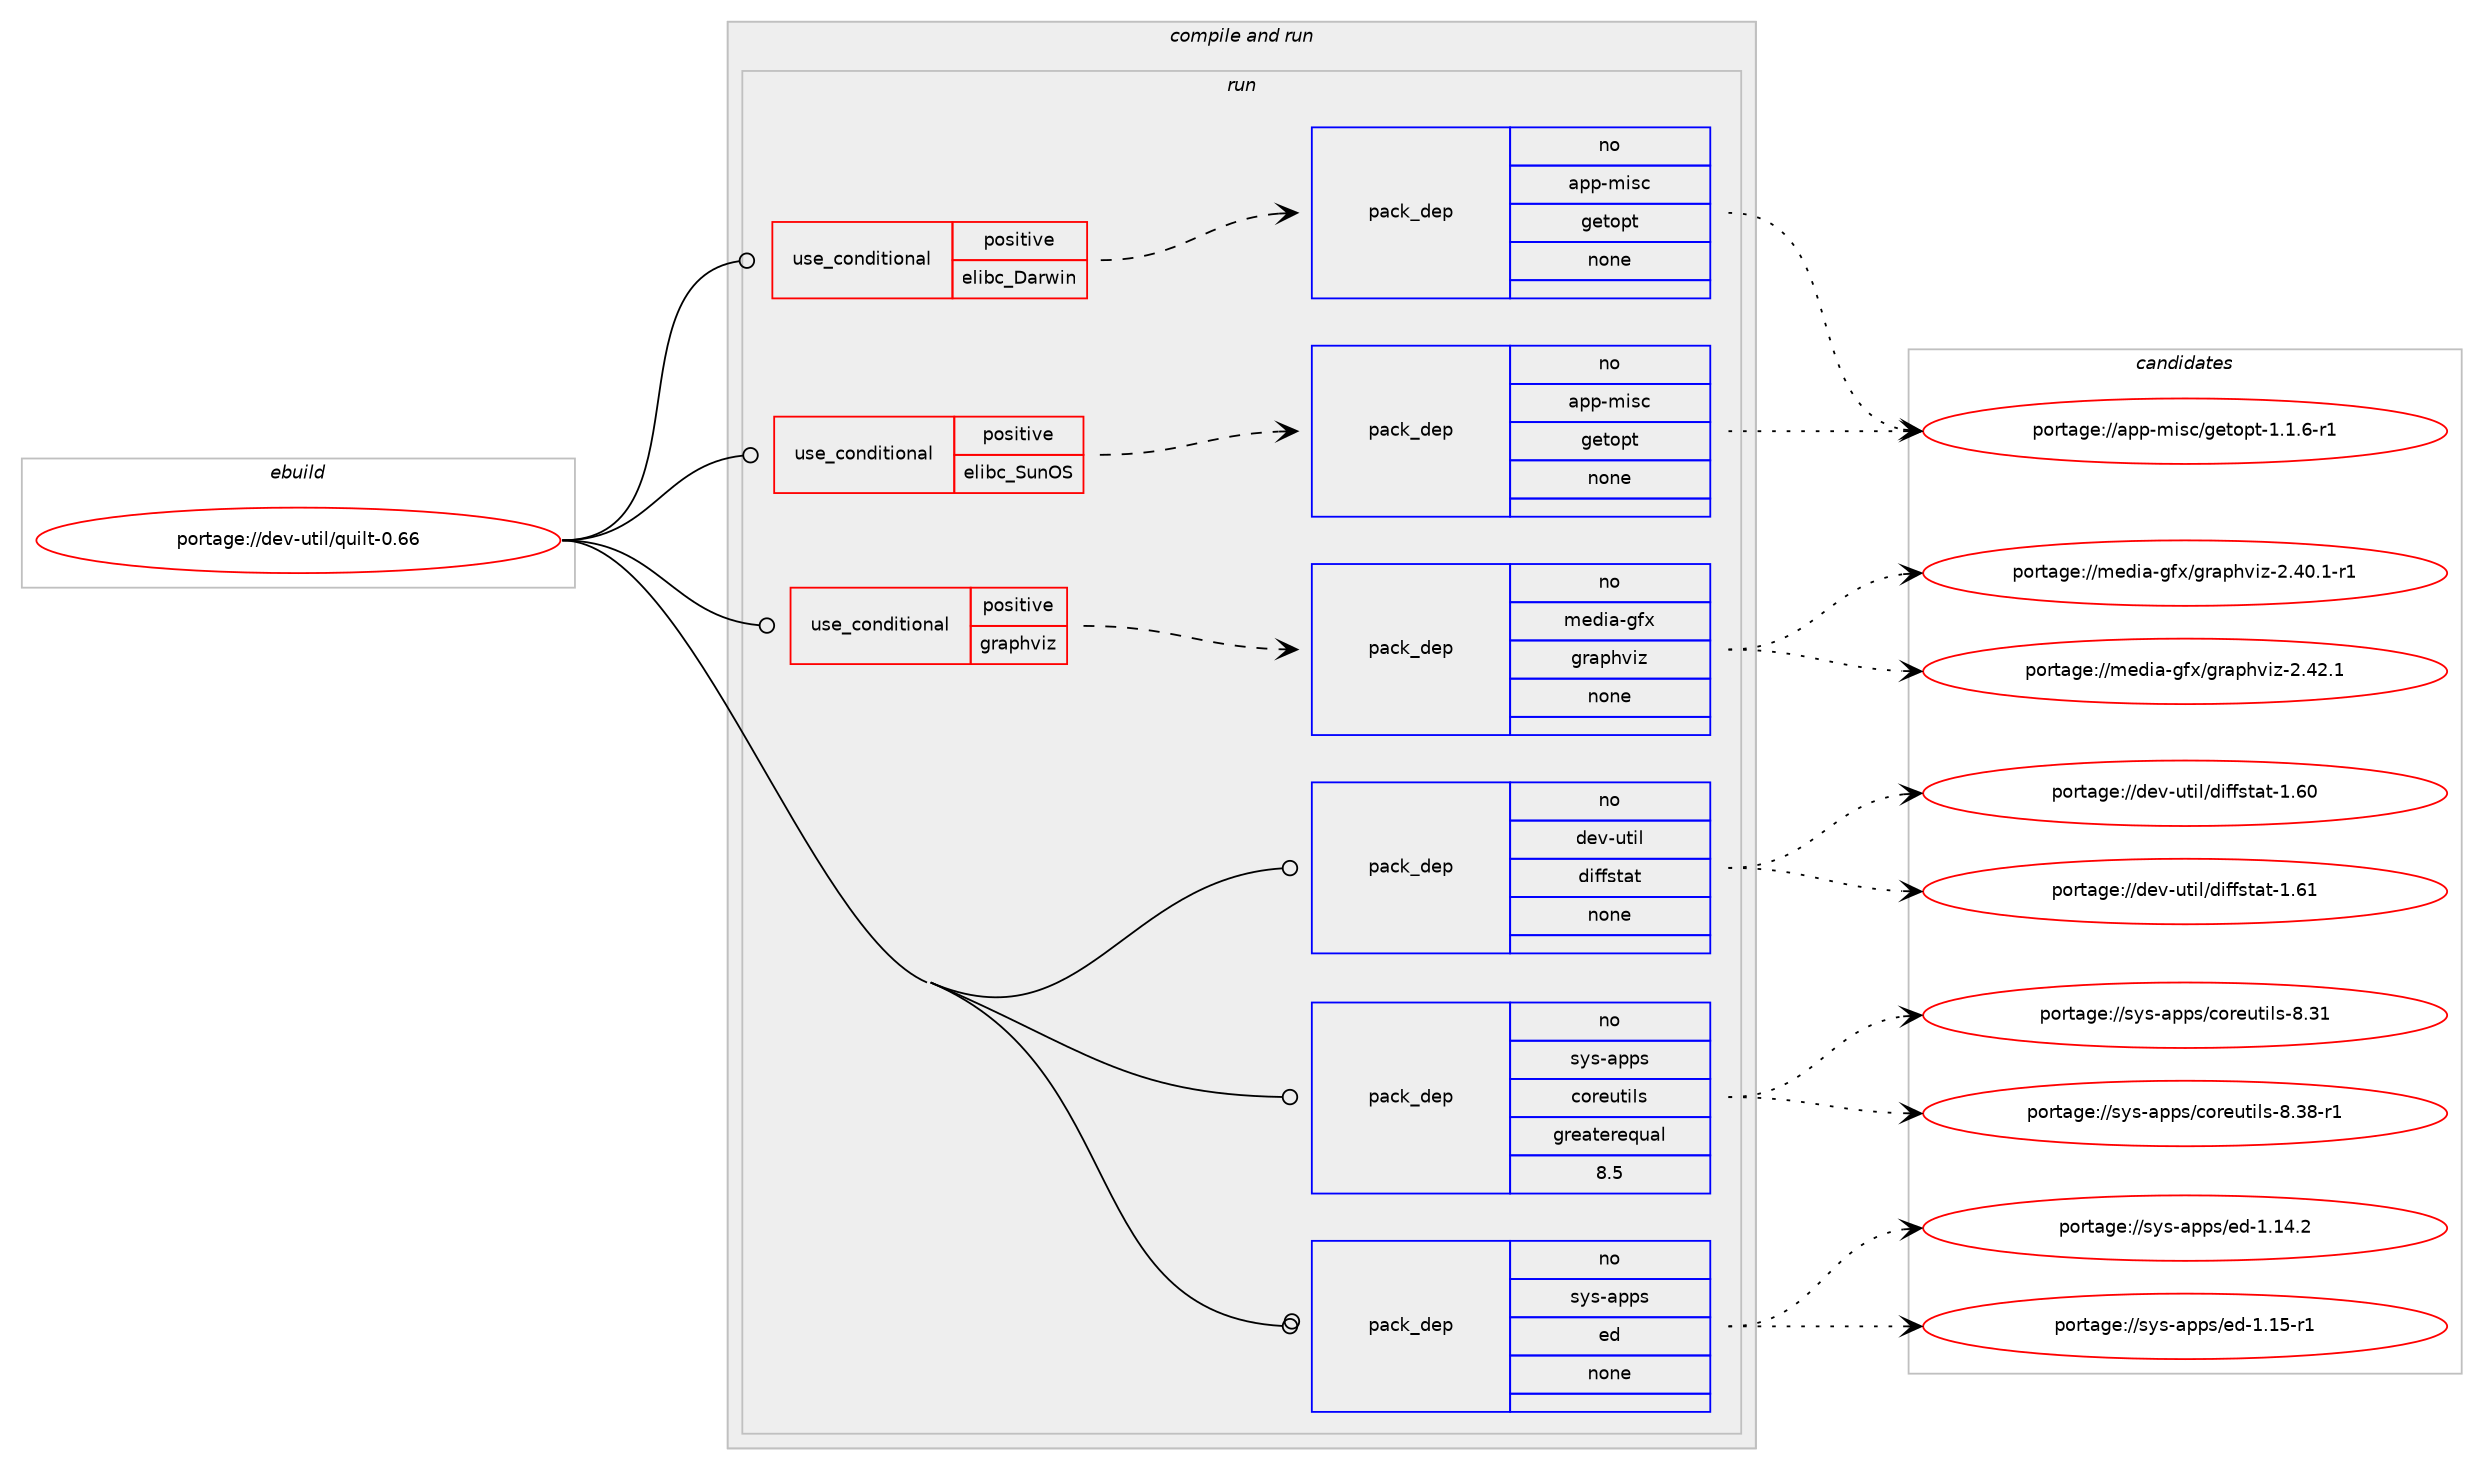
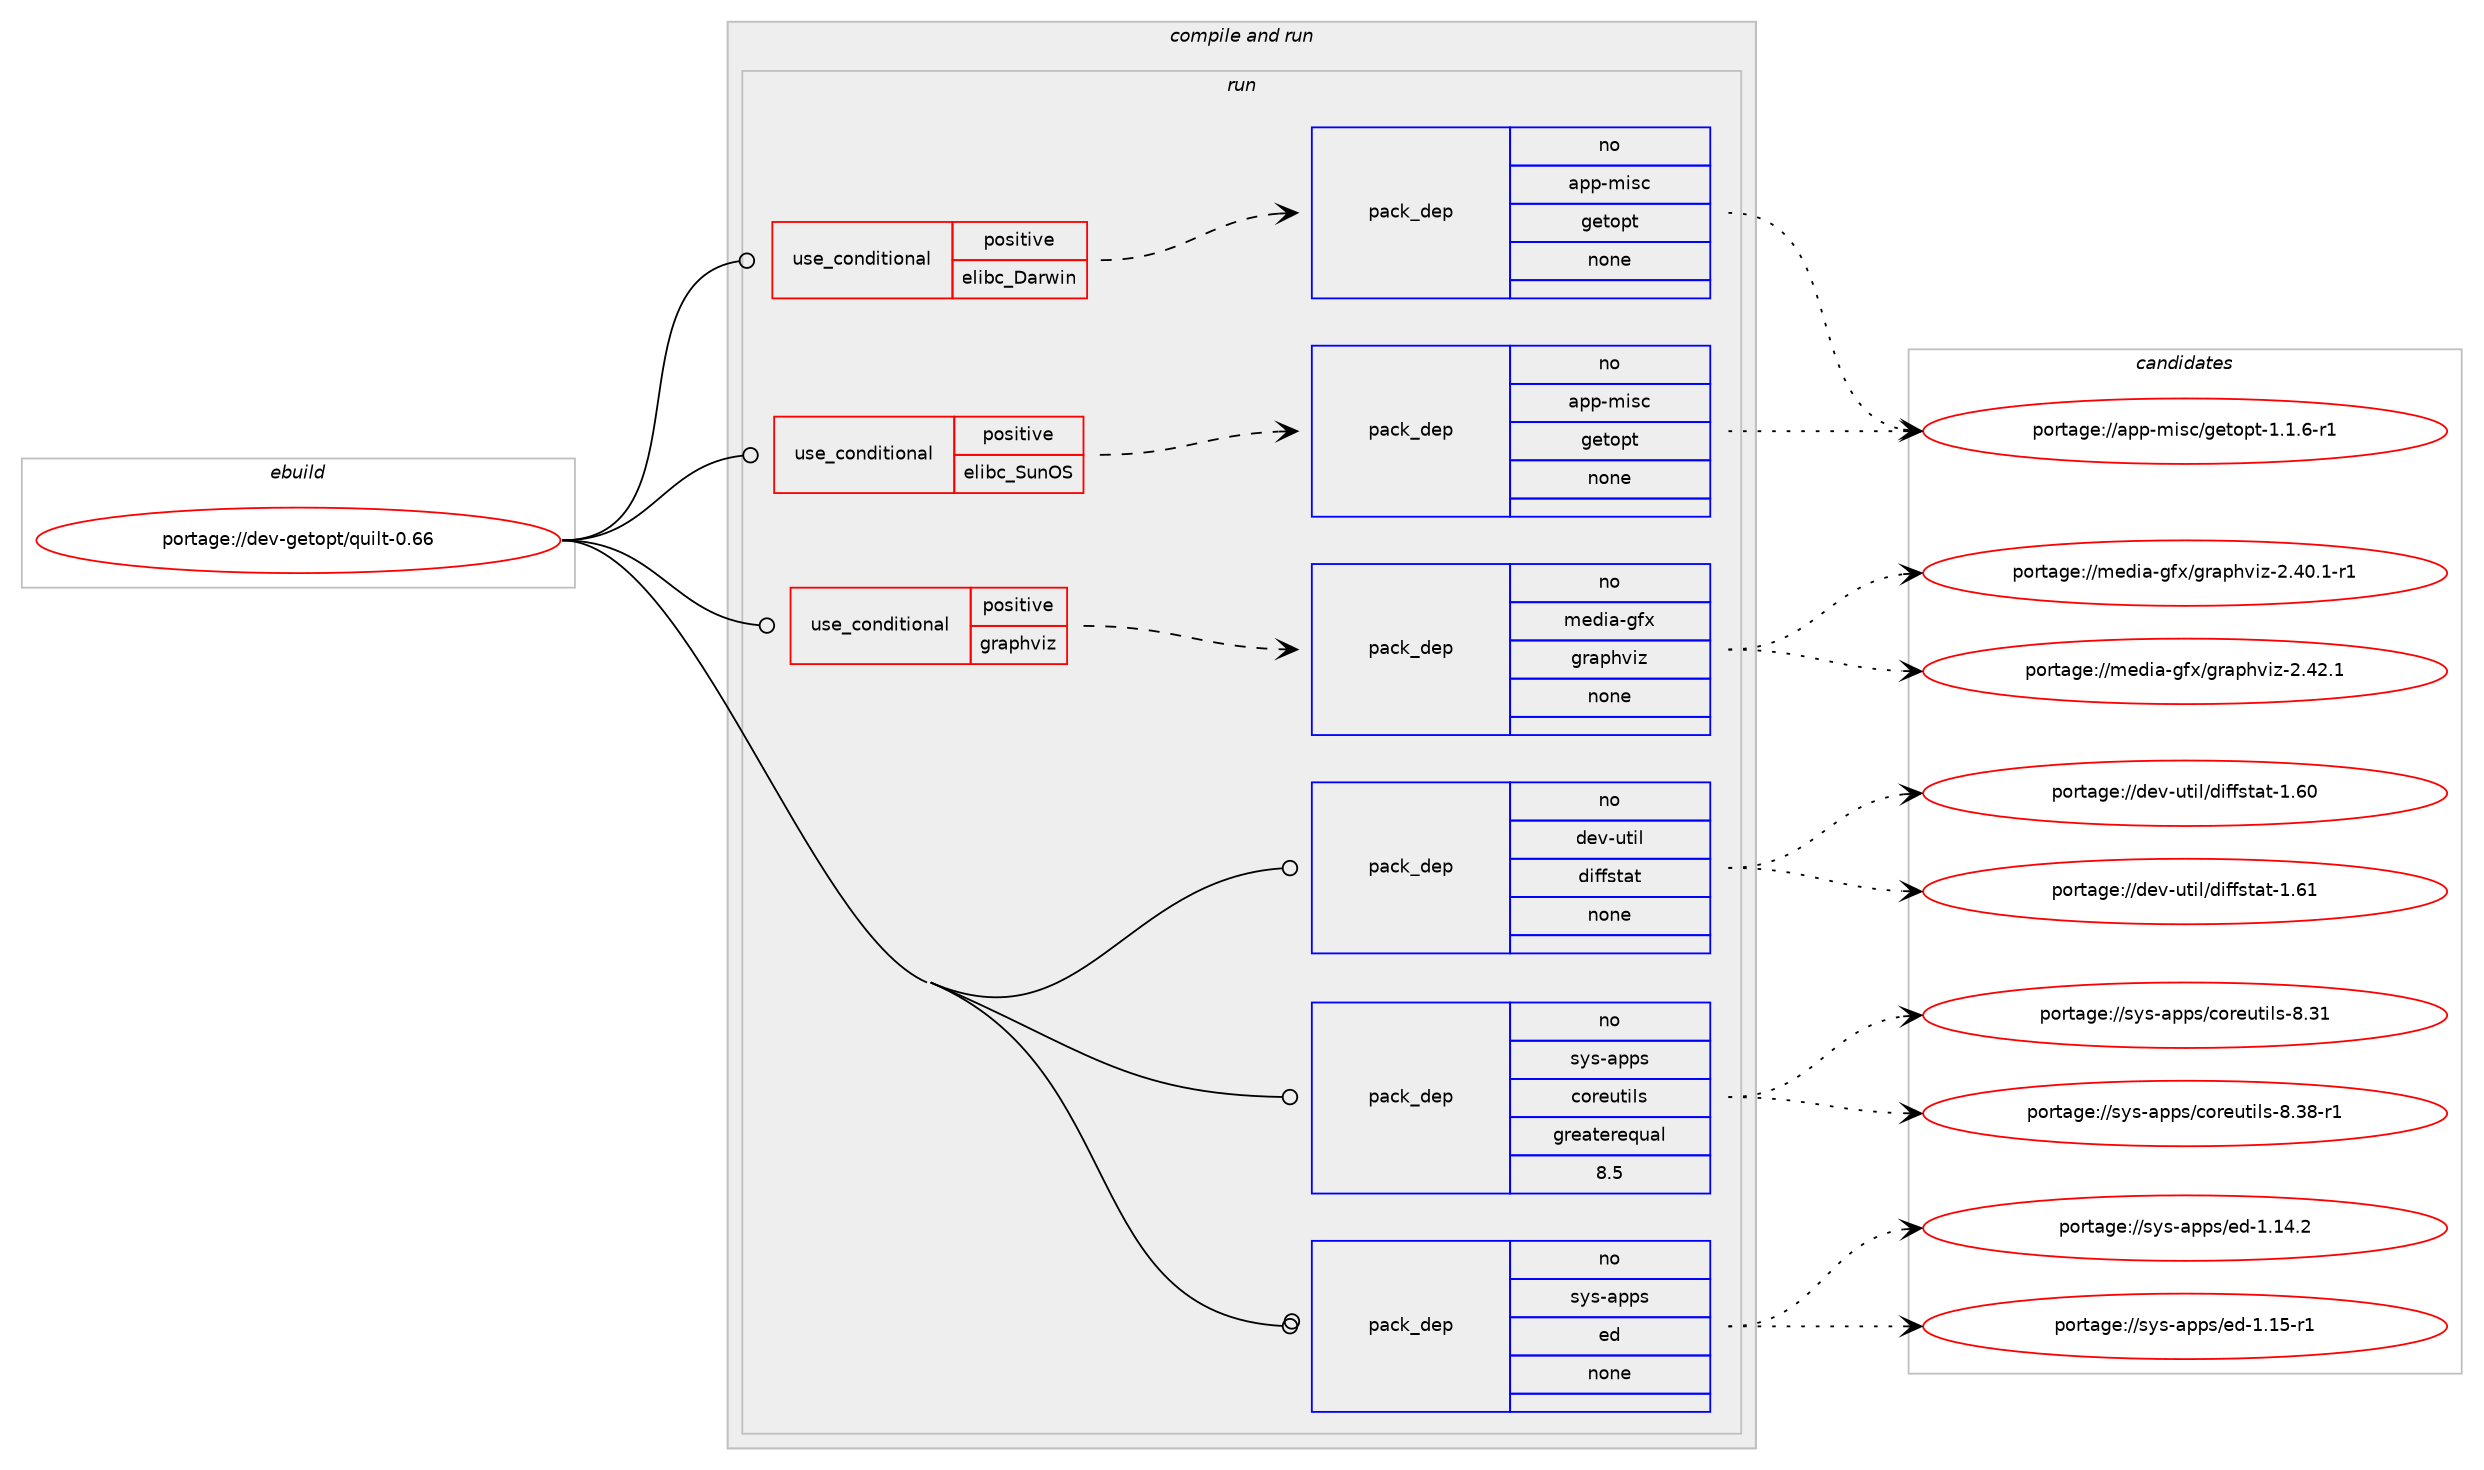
node "portage://dev-util/quilt-0.66": label "portage://dev-util/quilt-0.66" -> "portage://dev-getopt/quilt-0.66"
